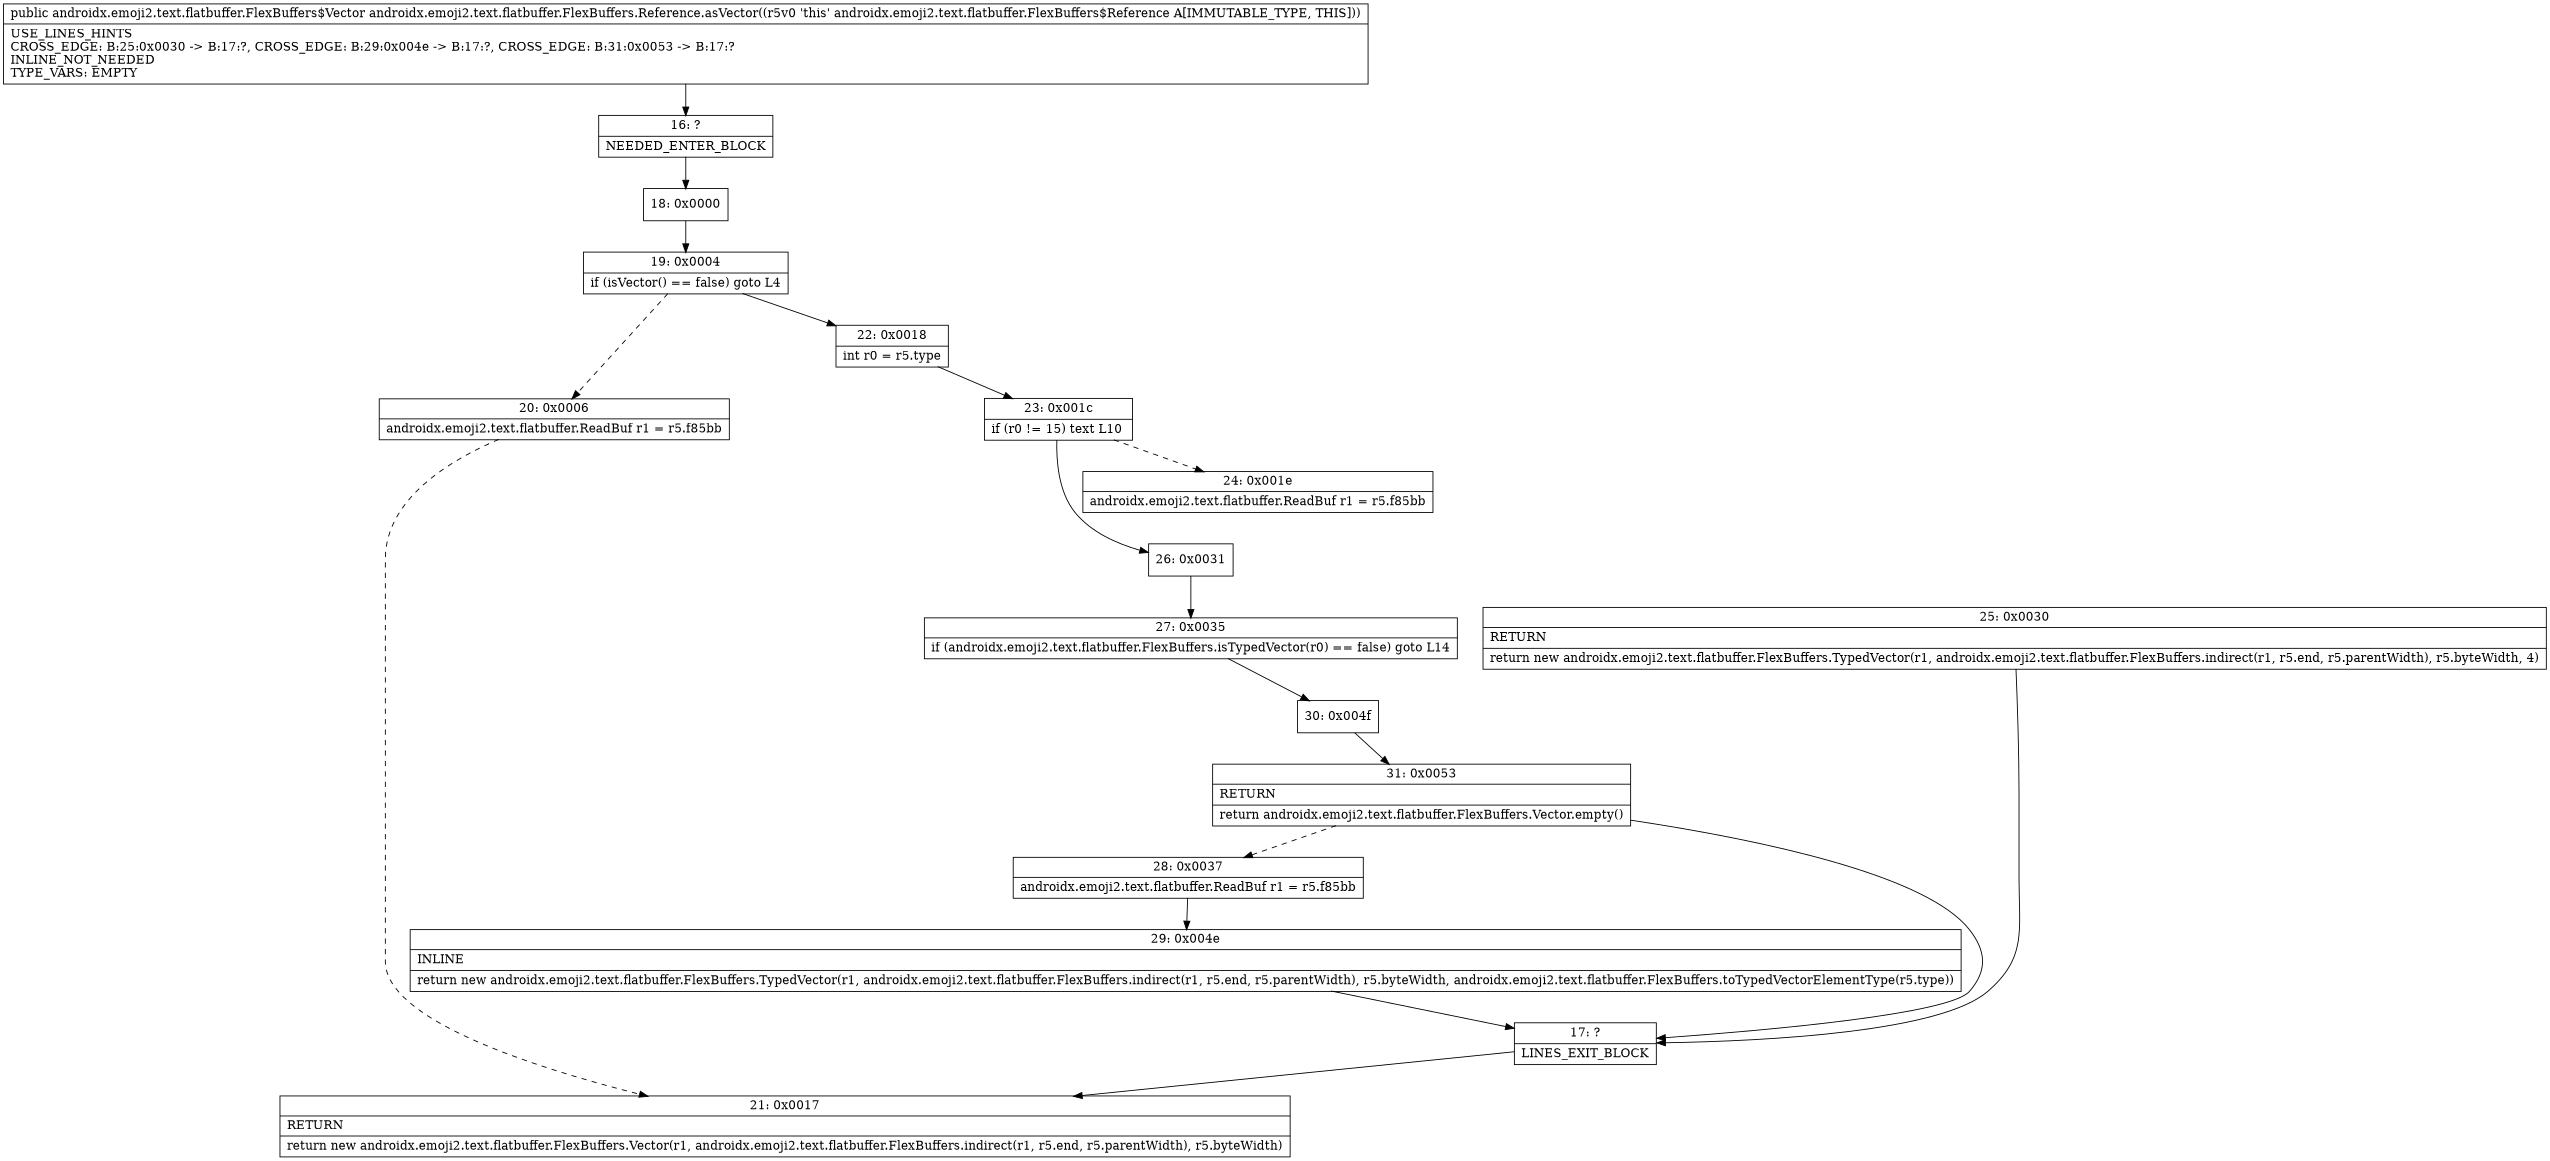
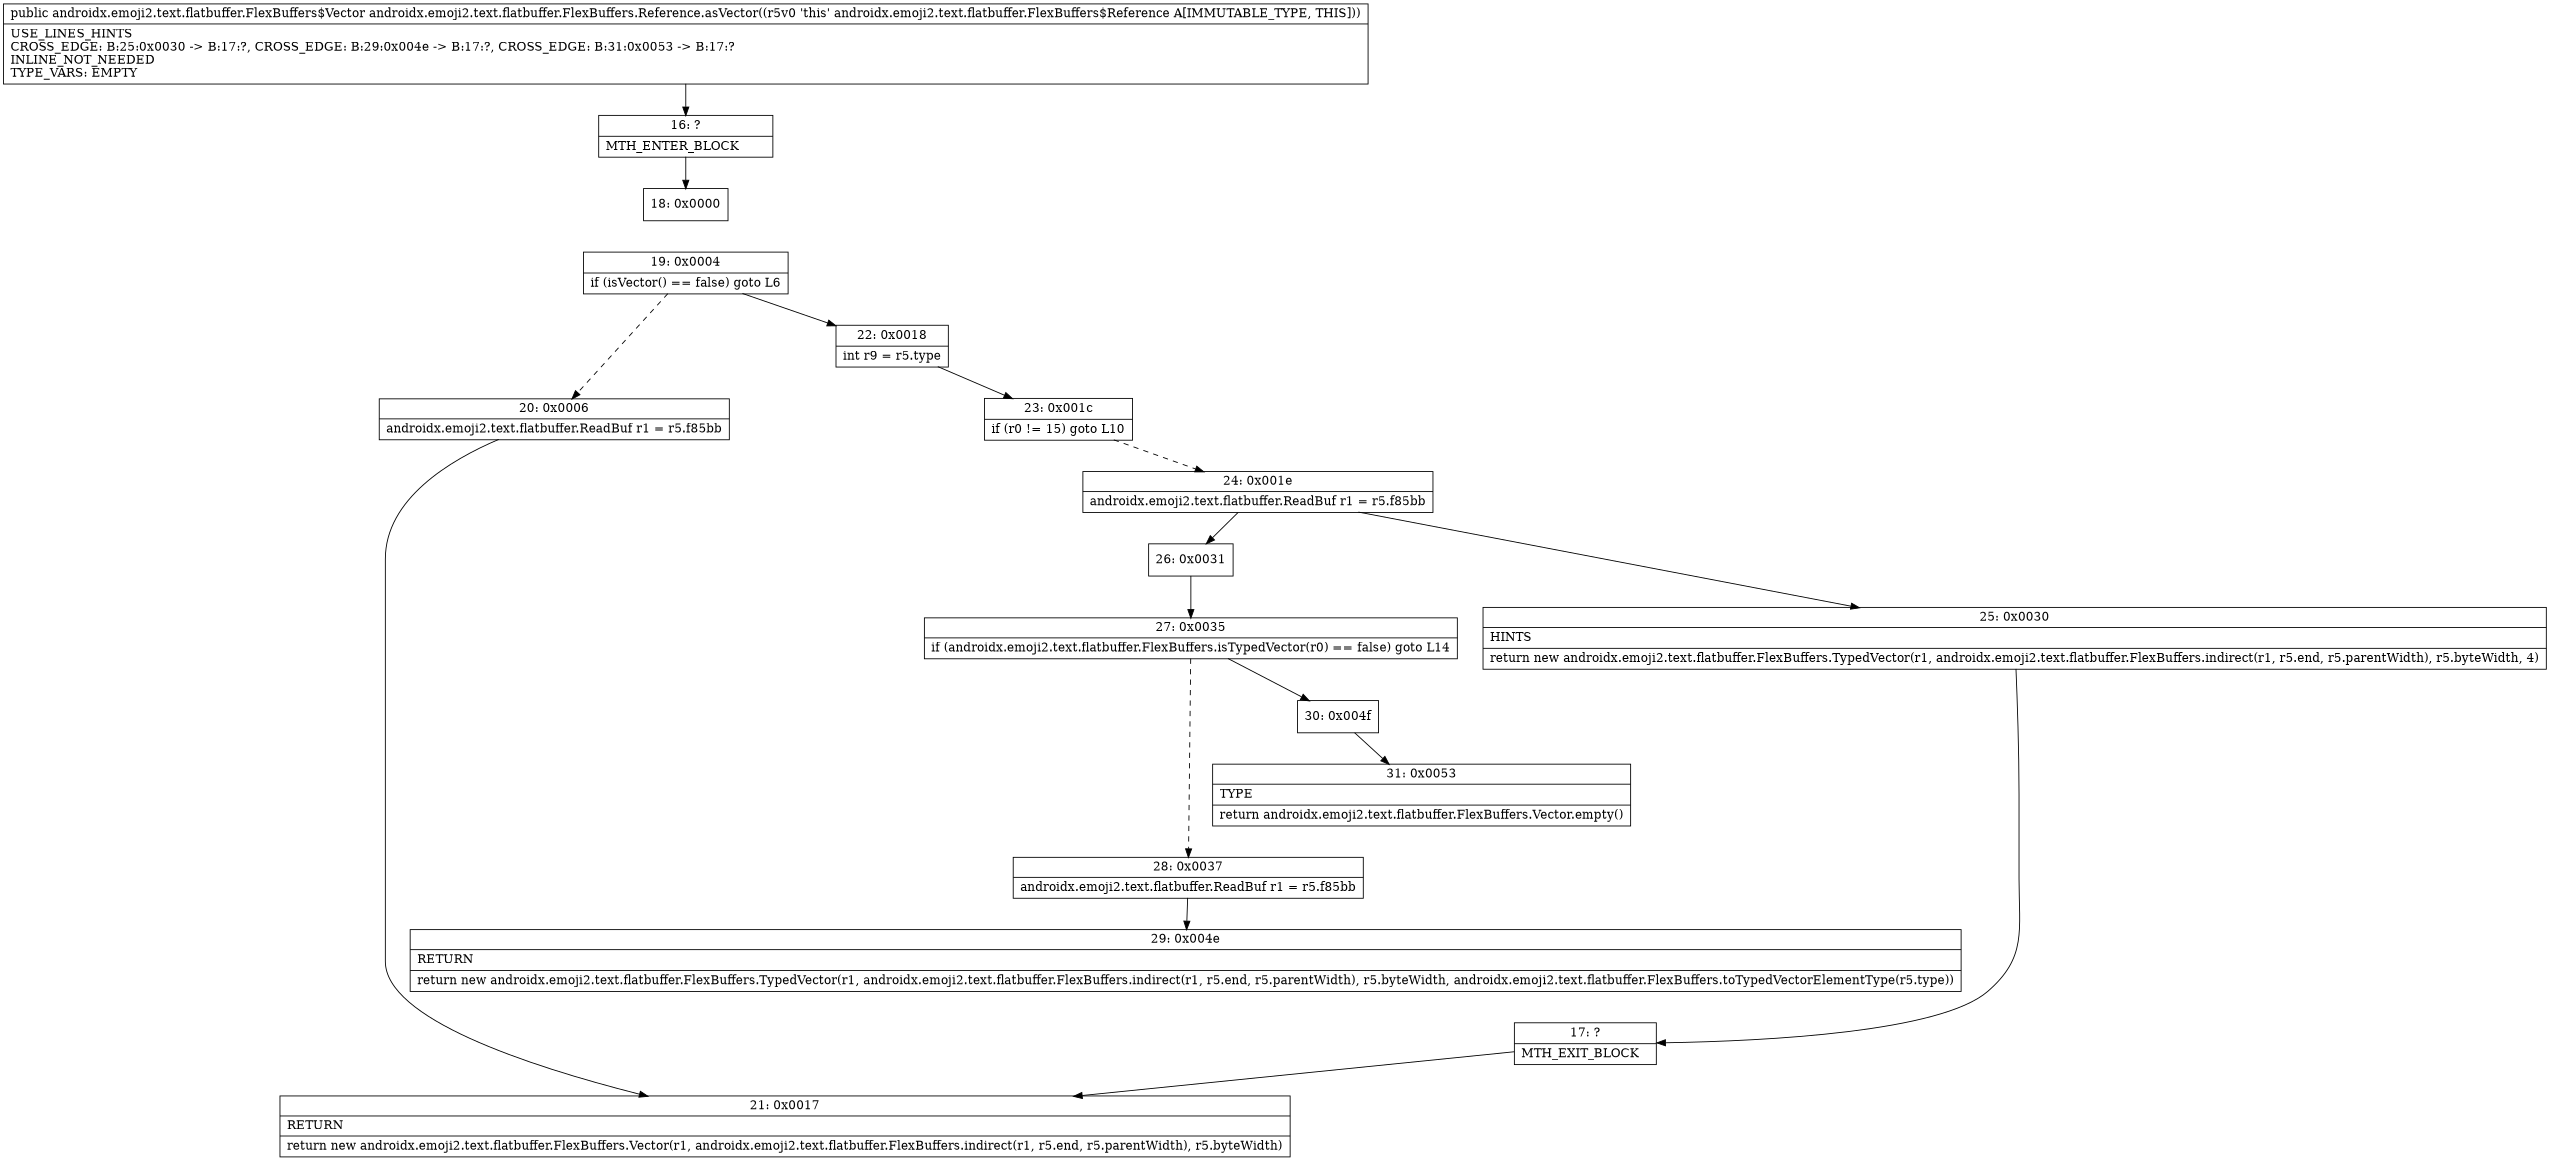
node "16: ?": text "NEEDED_ENTER_BLOCK" -> "MTH_ENTER_BLOCK"
edge "18: 0x0000" -> "19: 0x0004": removed
node "19: 0x0004": text "if (isVector() == false) goto L4" -> "if (isVector() == false) goto L6"
node "22: 0x0018": text "int r0 = r5.type" -> "int r9 = r5.type"
node "23: 0x001c": text "if (r0 != 15) text L10" -> "if (r0 != 15) goto L10"
edge "23: 0x001c" -> "26: 0x0031": now "24: 0x001e" -> "26: 0x0031"
edge "24: 0x001e" -> "25: 0x0030": added
node "25: 0x0030": text "RETURN" -> "HINTS"
node "31: 0x0053": text "RETURN" -> "TYPE"
edge "20: 0x0006" -> "21: 0x0017": style dashed -> solid
edge "31: 0x0053" -> "28: 0x0037": now "27: 0x0035" -> "28: 0x0037"
edge "31: 0x0053" -> "17: ?": removed
node "29: 0x004e": text "INLINE" -> "RETURN"
edge "29: 0x004e" -> "17: ?": removed
node "17: ?": text "LINES_EXIT_BLOCK" -> "MTH_EXIT_BLOCK"
